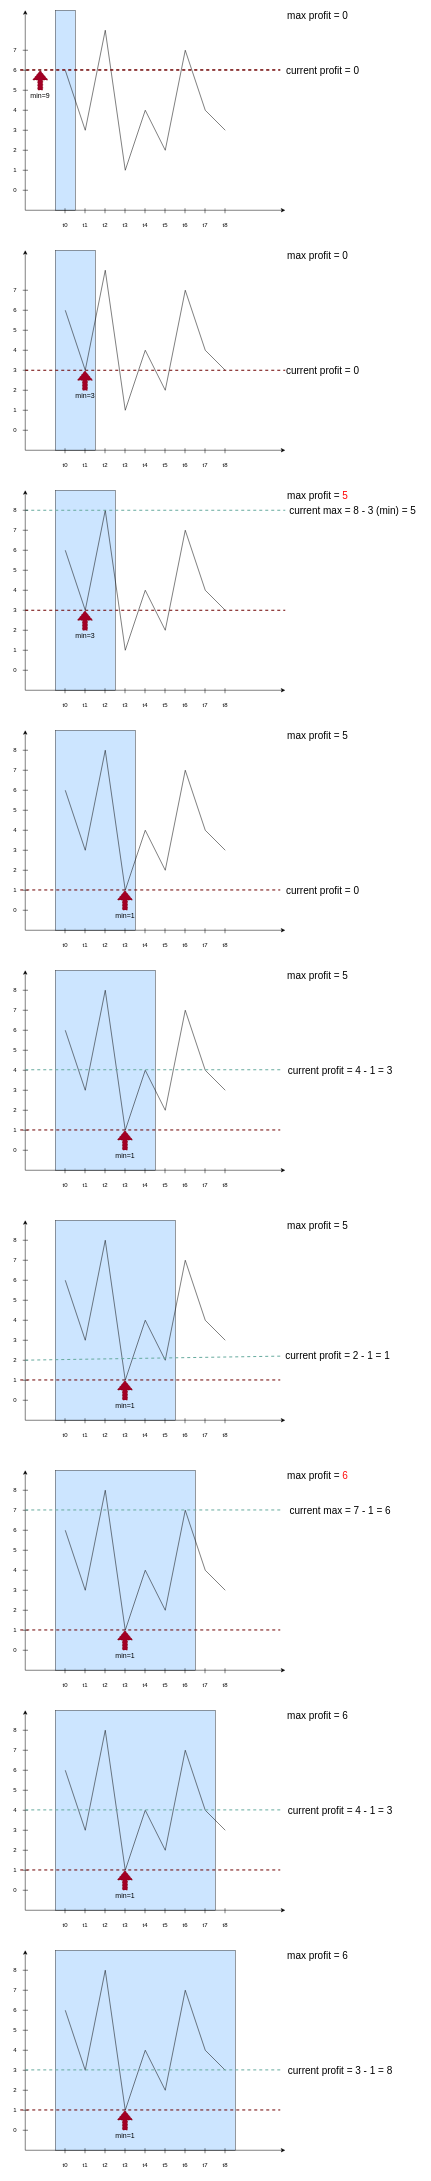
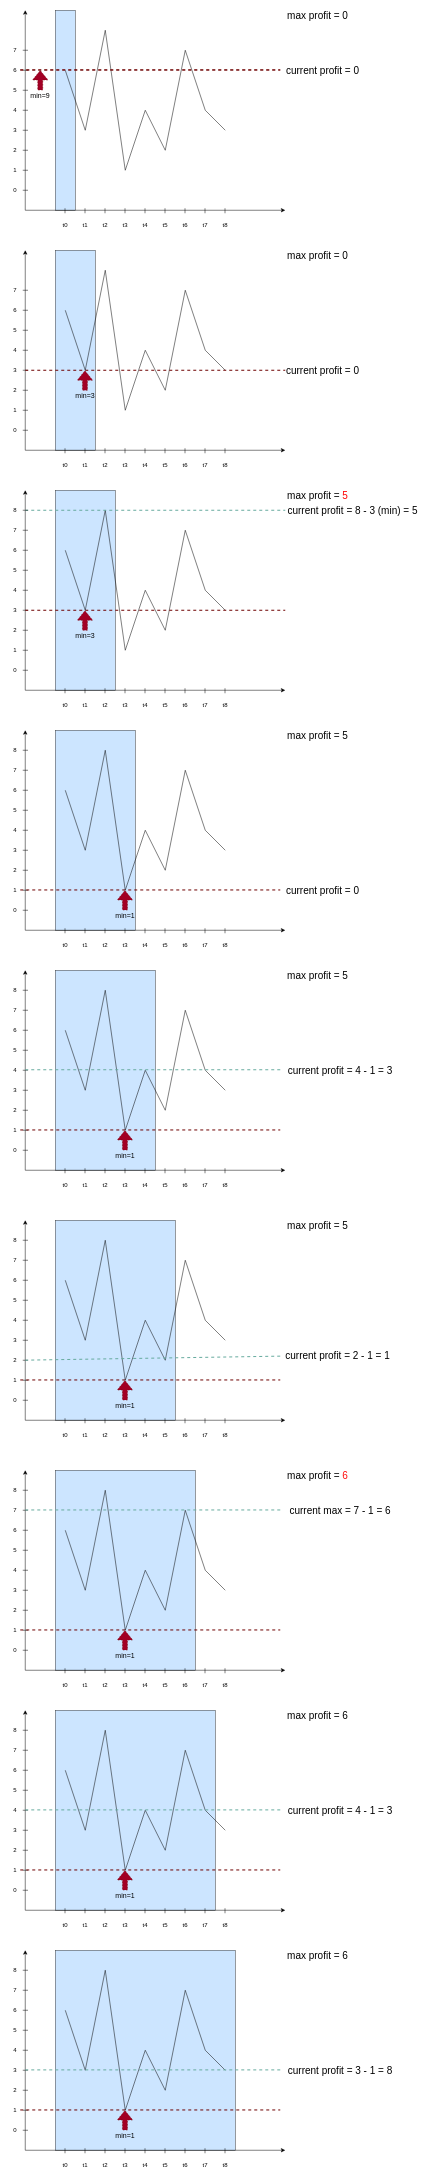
node "current max = 8 - 3 (min) = 5": label "current max = 8 - 3 (min) = 5" -> "current profit = 8 - 3 (min) = 5"
